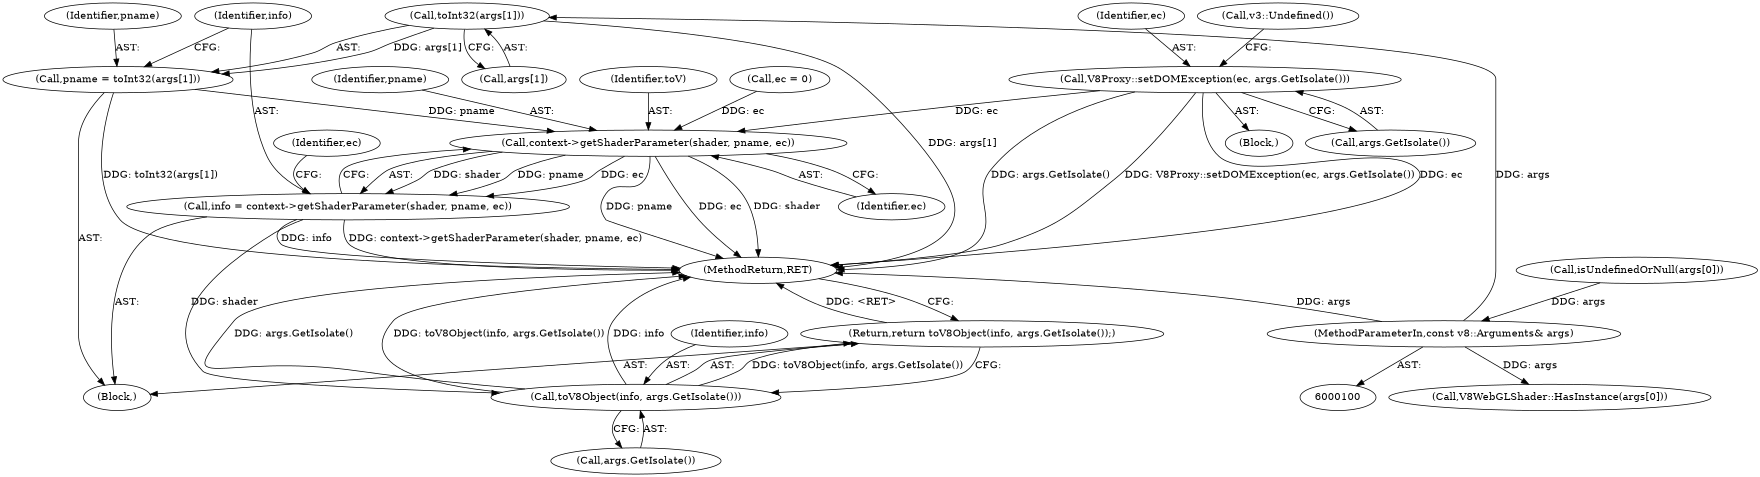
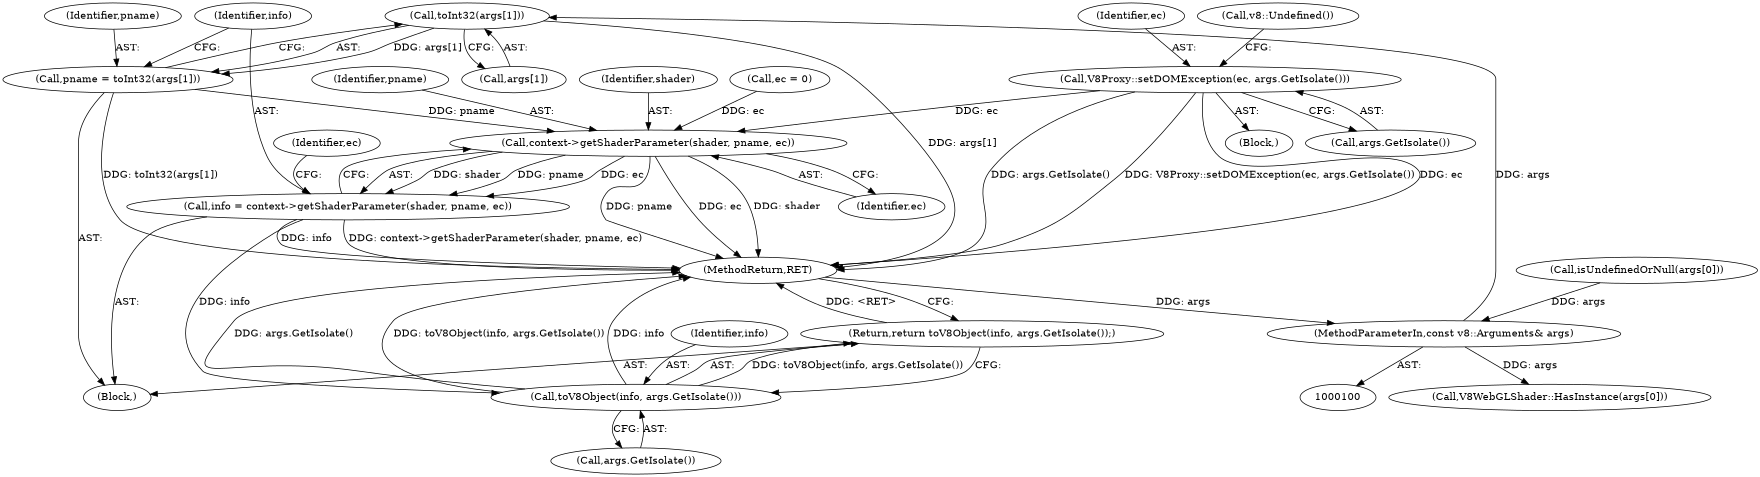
node "(Call,v3::Undefined())": label "(Call,v3::Undefined())" -> "(Call,v8::Undefined())"
edge "(Call,pname = toInt32(args[1]))" -> "(Call,toInt32(args[1]))": added, label "CFG:"
node "(Identifier,toV)": label "(Identifier,toV)" -> "(Identifier,shader)"
edge "(MethodParameterIn,const v8::Arguments& args)" -> "(MethodReturn,RET)": reversed
edge "(Call,info = context->getShaderParameter(shader, pname, ec))" -> "(Call,toV8Object(info, args.GetIsolate()))": label "DDG: shader" -> "DDG: info"
node "6000100": label "6000100" -> "1000100"
